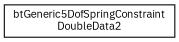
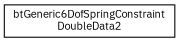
node "btGeneric5DofSpringConstraint DoubleData2": label "btGeneric5DofSpringConstraint DoubleData2" -> "btGeneric6DofSpringConstraint DoubleData2"
